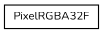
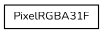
node "PixelRGBA32F": label "PixelRGBA32F" -> "PixelRGBA31F"
